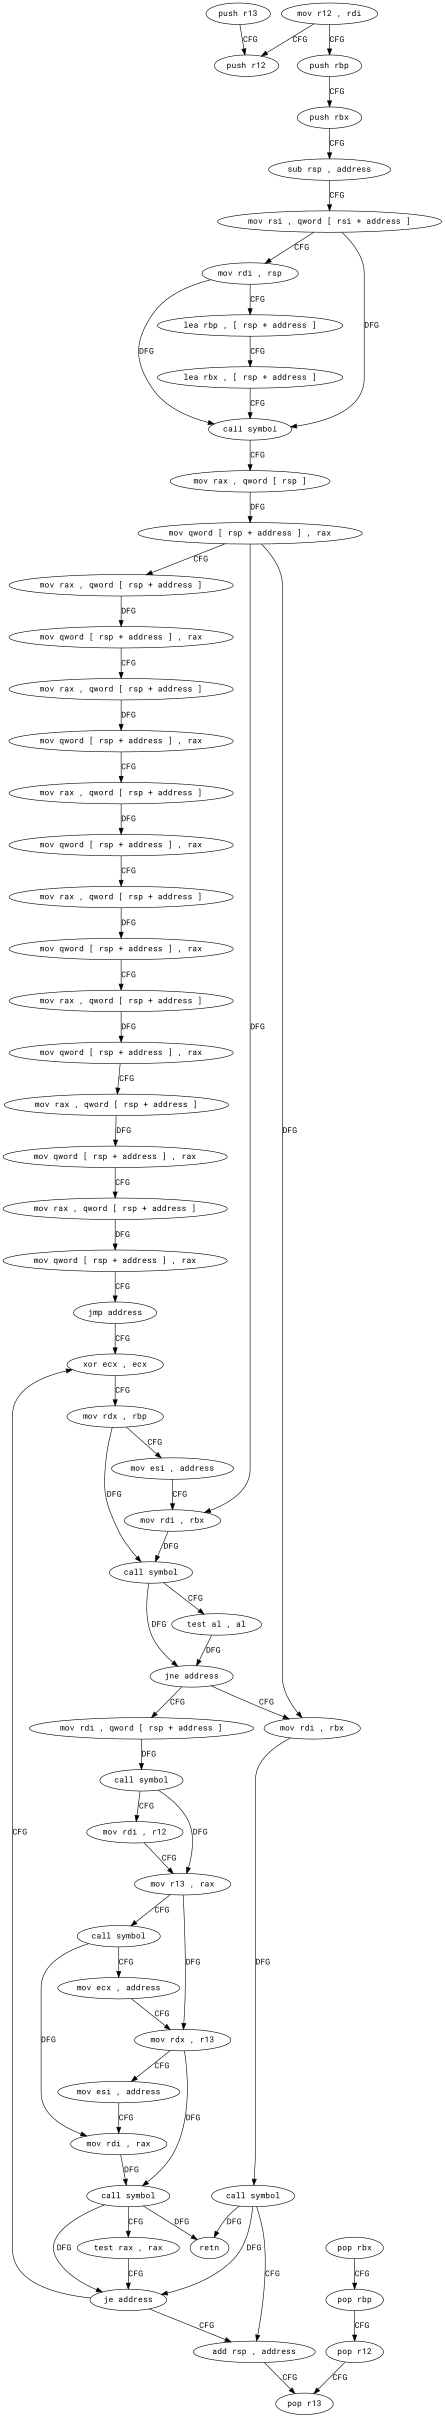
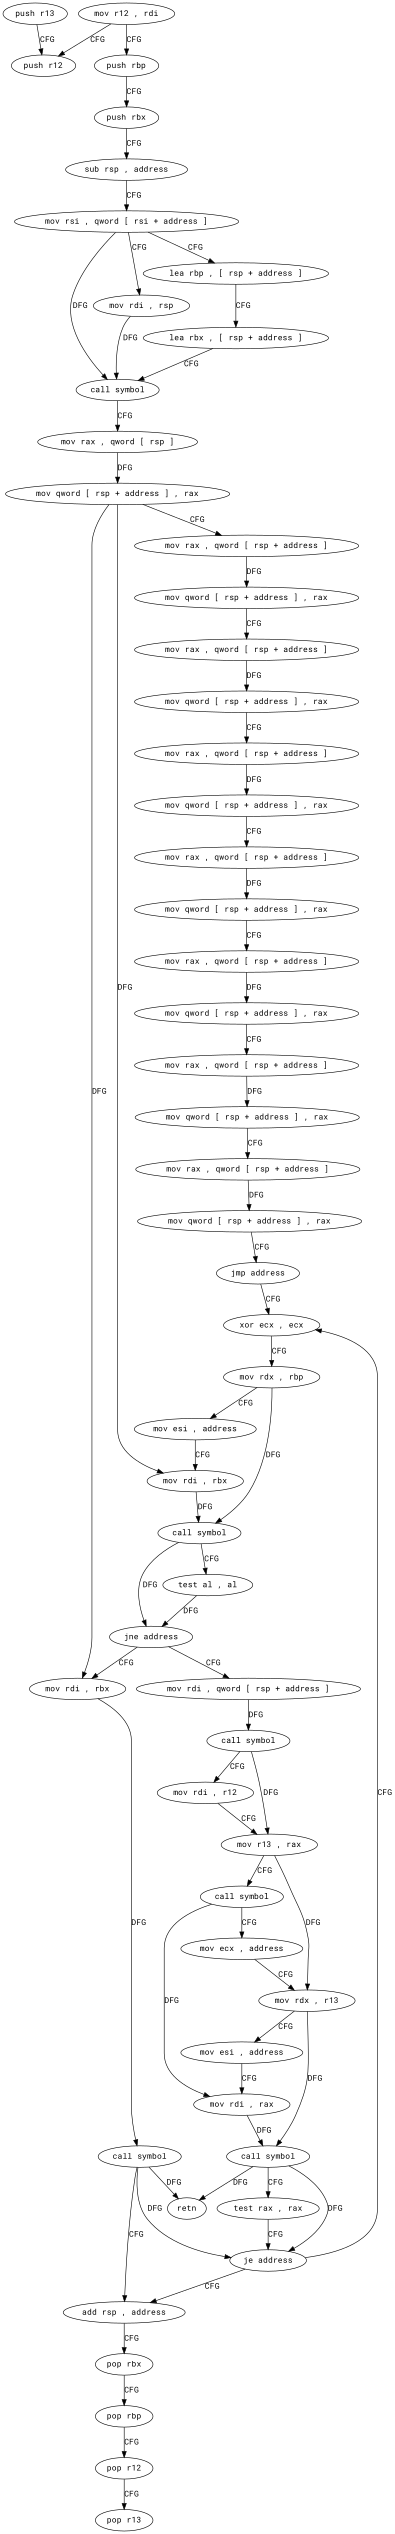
edge "mov rdi , rsp" -> "lea rbp , [ rsp + address ]": now "mov rsi , qword [ rsi + address ]" -> "lea rbp , [ rsp + address ]"
edge "add rsp , address" -> "pop r13": now "add rsp , address" -> "pop rbx"
